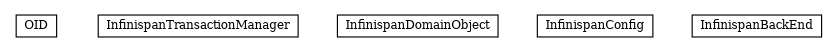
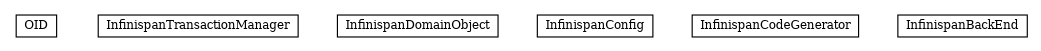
node "InfinispanCodeGenerator": added
